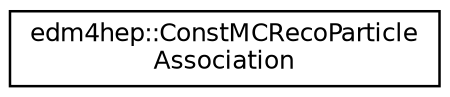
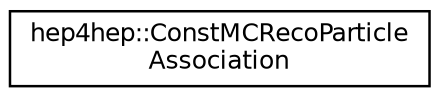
node "edm4hep::ConstMCRecoParticle Association": label "edm4hep::ConstMCRecoParticle Association" -> "hep4hep::ConstMCRecoParticle Association"
